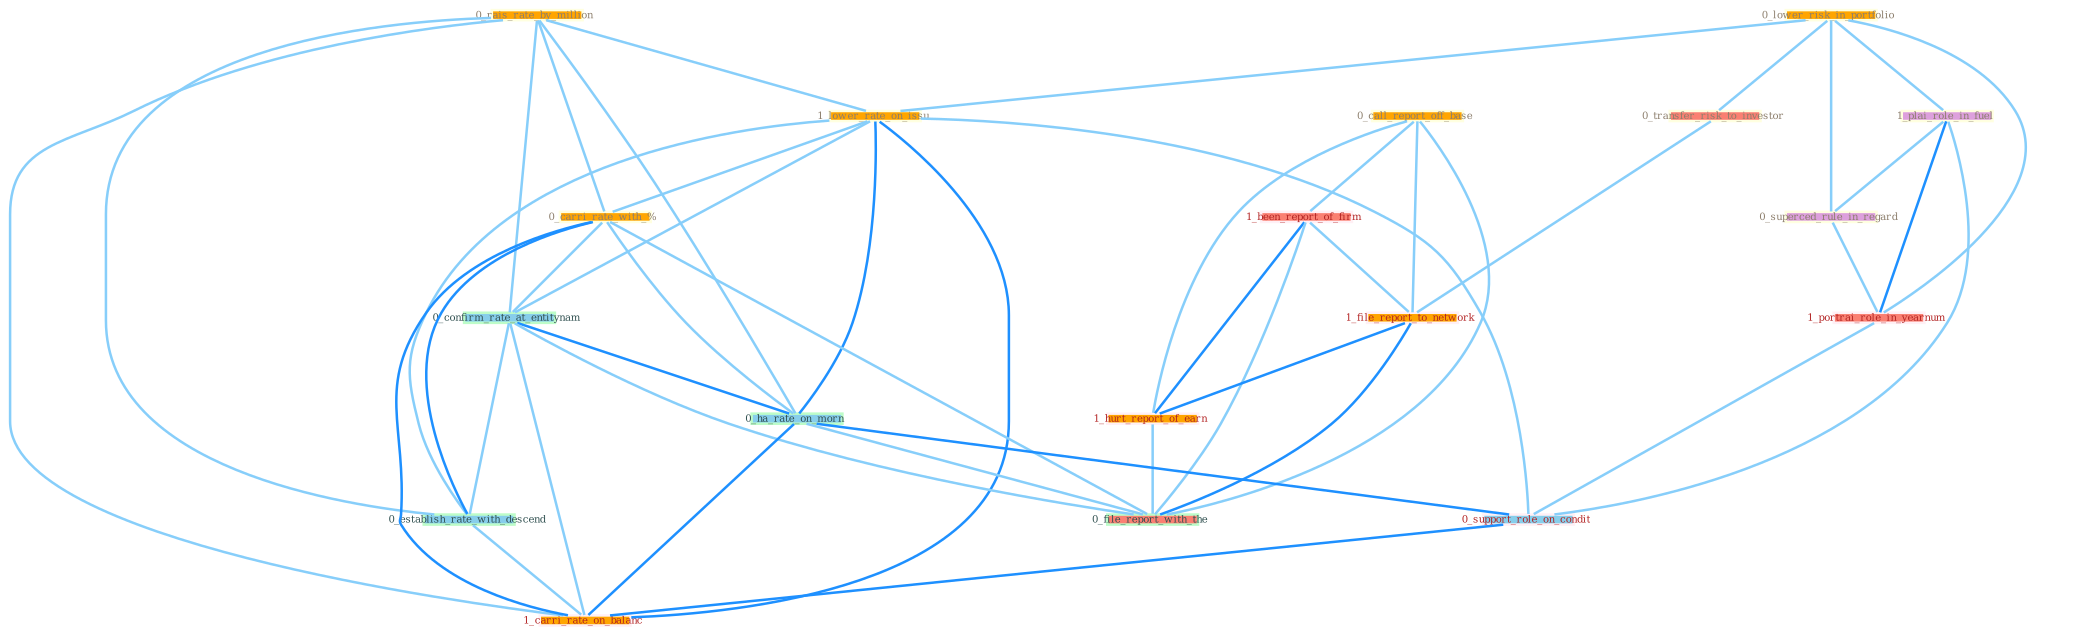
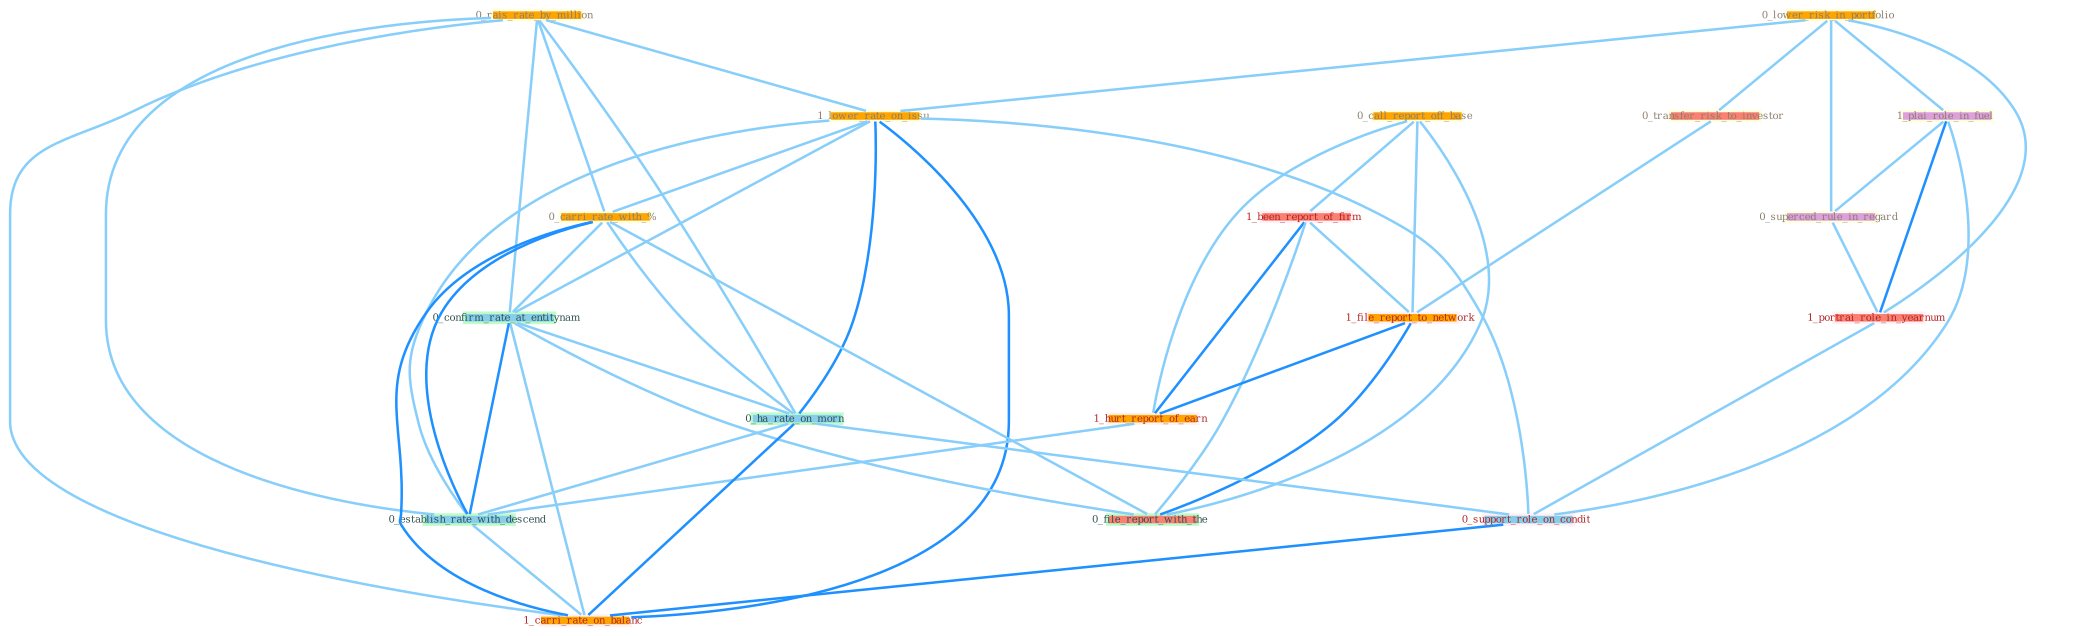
edge "0_confirm_rate_at_entitynam" -- "0_ha_rate_on_morn": color #1e90ff -> #87cefa
edge "0_confirm_rate_at_entitynam" -- "0_establish_rate_with_descend": color #87cefa -> #1e90ff
edge "0_ha_rate_on_morn" -- "0_support_role_on_condit": color #1e90ff -> #87cefa
edge "0_ha_rate_on_morn" -- "0_file_report_with_the": now "0_ha_rate_on_morn" -- "0_establish_rate_with_descend"
edge "1_hurt_report_of_earn" -- "0_file_report_with_the": now "1_hurt_report_of_earn" -- "0_establish_rate_with_descend"
